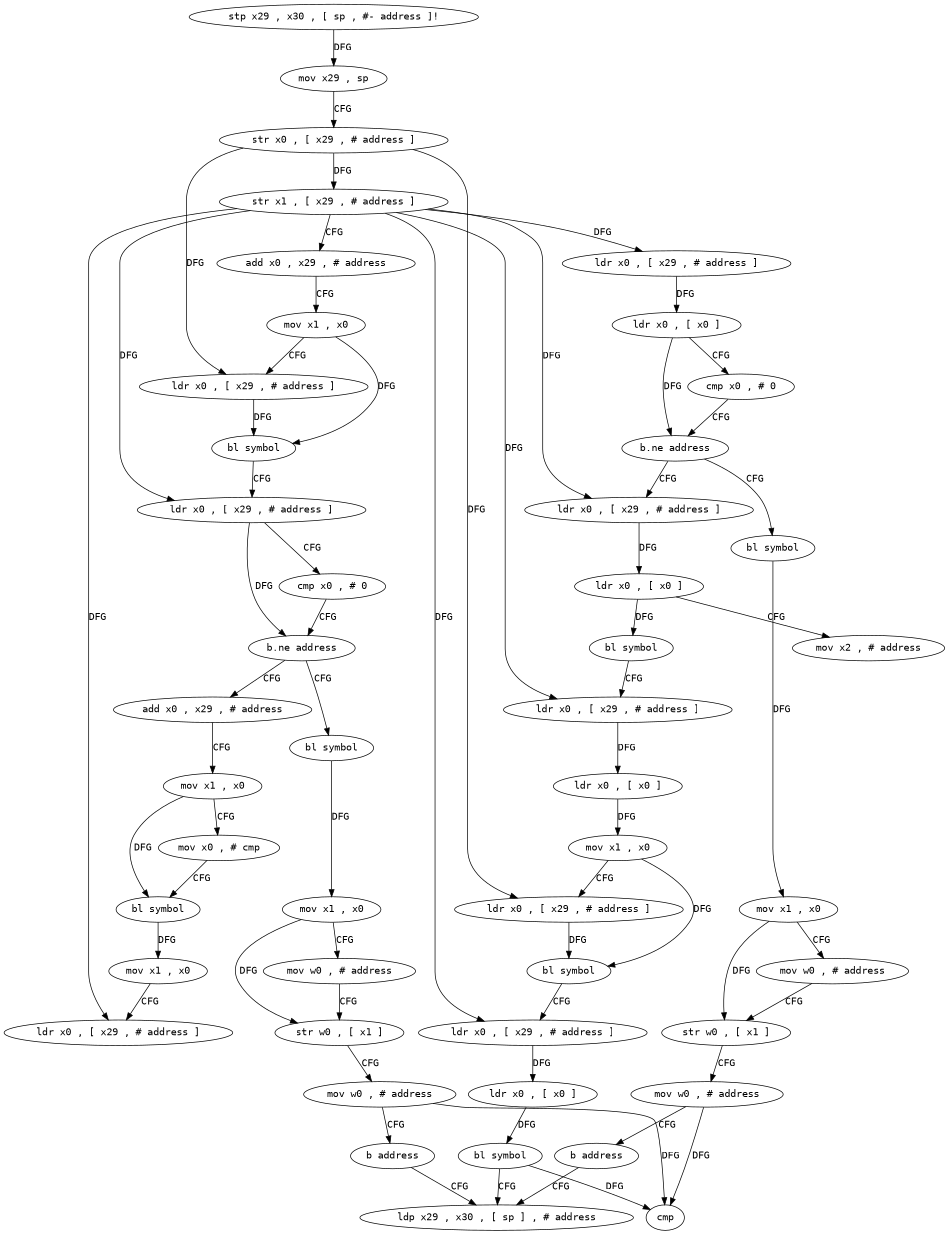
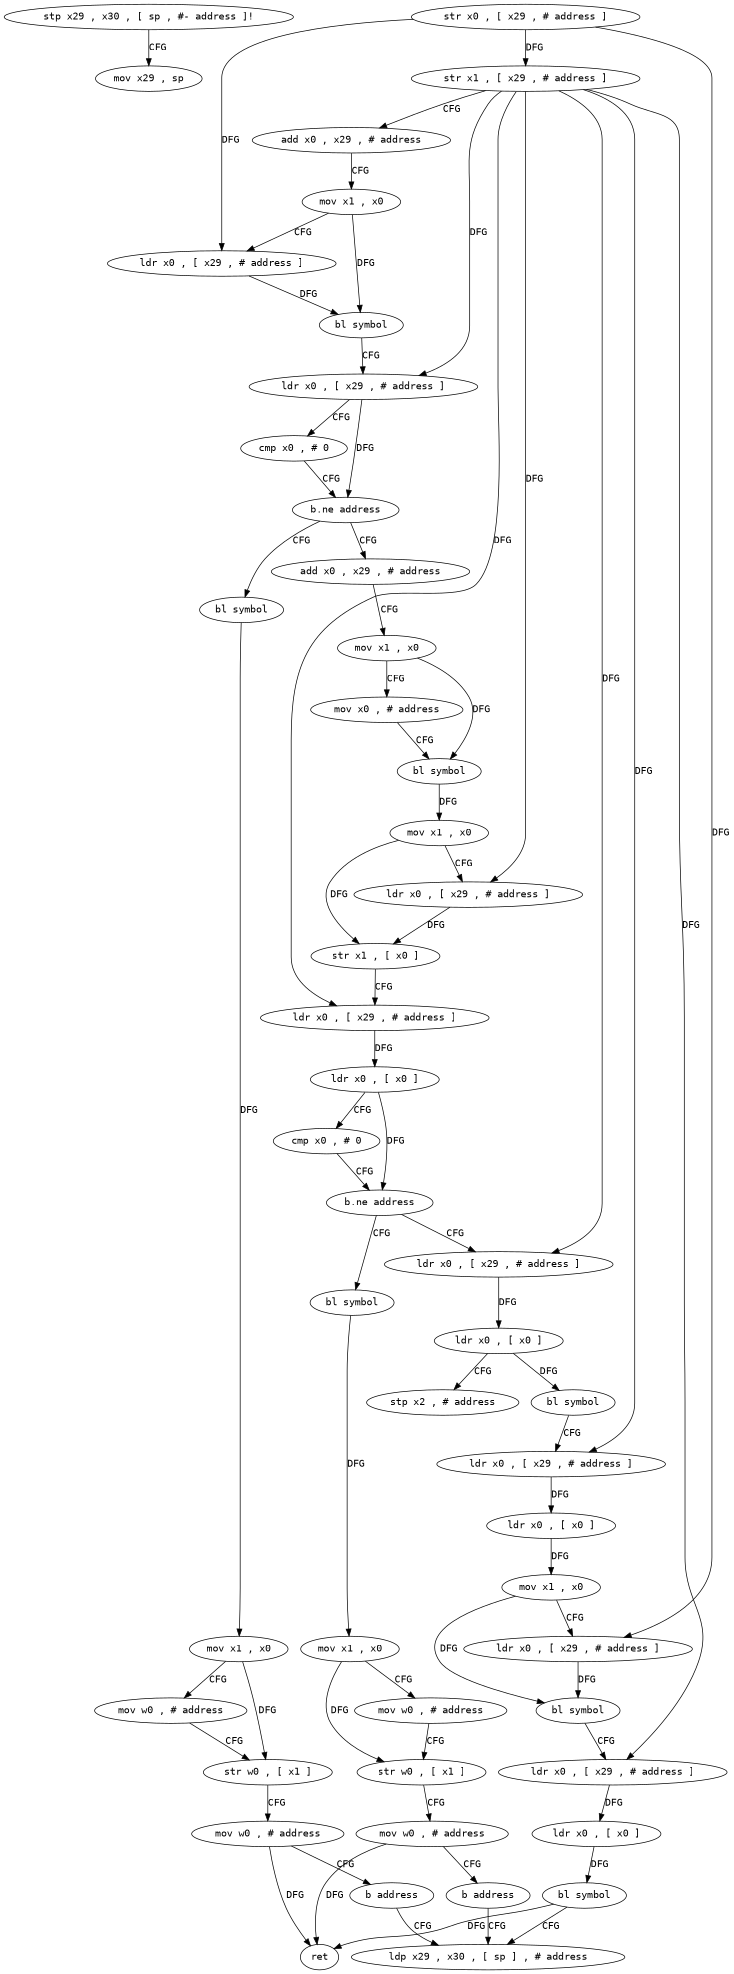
edge "stp x29 , x30 , [ sp , #- address ]!" -> "mov x29 , sp": label "DFG" -> "CFG"
edge "mov x29 , sp" -> "str x0 , [ x29 , # address ]": removed, label "CFG"
node "mov x2 , # address": label "mov x2 , # address" -> "stp x2 , # address"
node "mov x0 , # cmp": label "mov x0 , # cmp" -> "mov x0 , # address"
node "str x1 , [ x0 ]": added
node "cmp": label "cmp" -> "ret"
